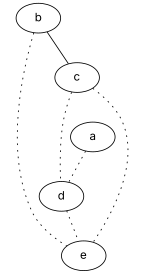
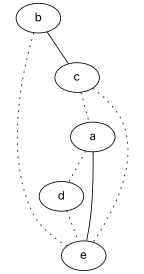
edge "c" -- "d": now "c" -- "a"
edge "a" -- "e": added
